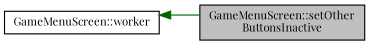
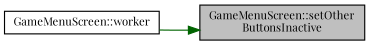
edge "GameMenuScreen::setOther ButtonsInactive" -> "GameMenuScreen::worker": reversed
